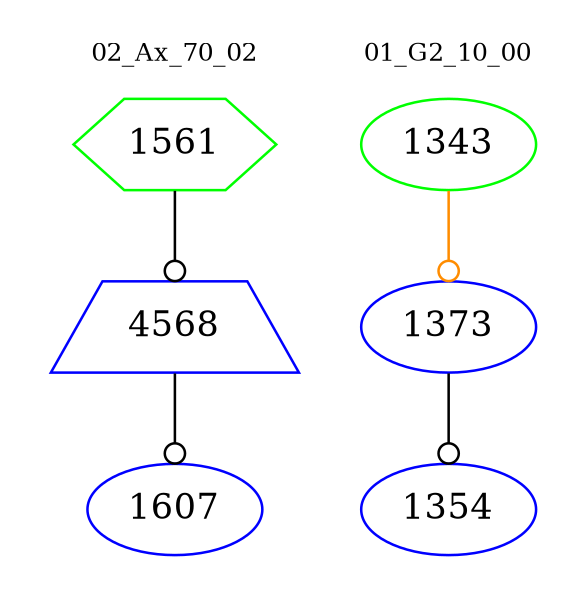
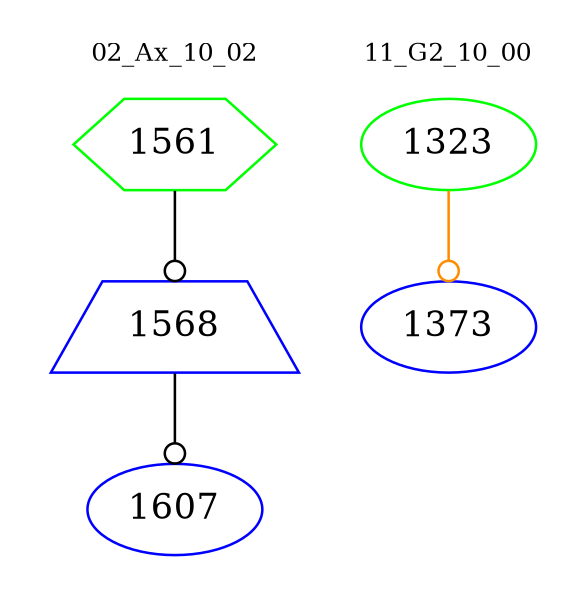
cluster "02_Ax_70_02": label "02_Ax_70_02" -> "02_Ax_10_02"
cluster "01_G2_10_00": label "01_G2_10_00" -> "11_G2_10_00"
node "1343": label "1343" -> "1323"
node "4568": label "4568" -> "1568"
node "1354": removed
